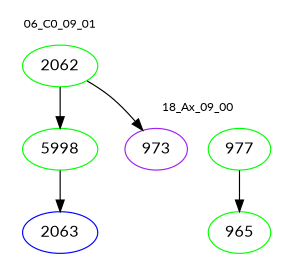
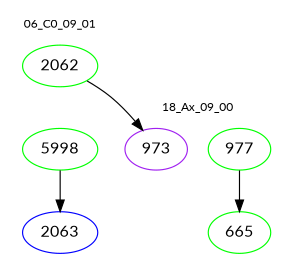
edge "2062" -> "5998": removed
node "965": label "965" -> "665"
